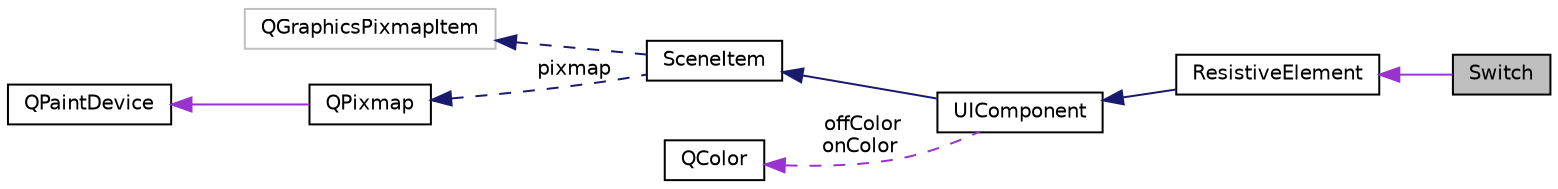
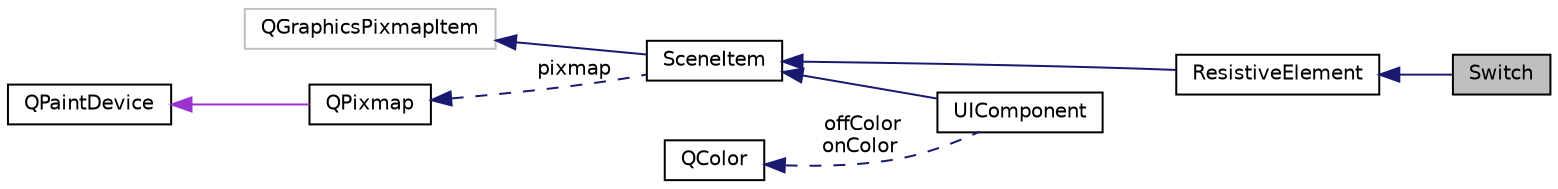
edge "SceneItem" -> "QGraphicsPixmapItem": style dashed -> solid
edge "Switch" -> "ResistiveElement": color darkorchid3 -> midnightblue
edge "ResistiveElement" -> "UIComponent": now "ResistiveElement" -> "SceneItem"
edge "UIComponent" -> "QColor": color darkorchid3 -> midnightblue
